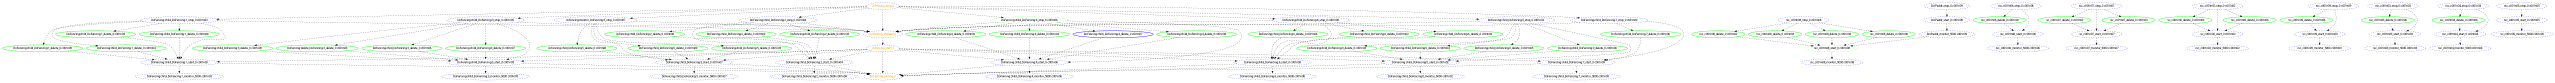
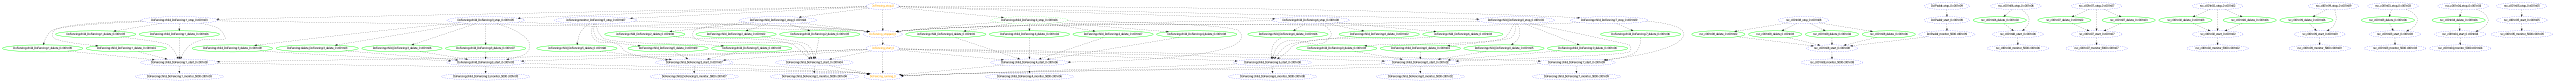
node "DoFencing:child_DoFencing:4_delete_0 c001n07": color blue -> green
node "rsc_c001n08_start_0 c001n08": color green -> blue
